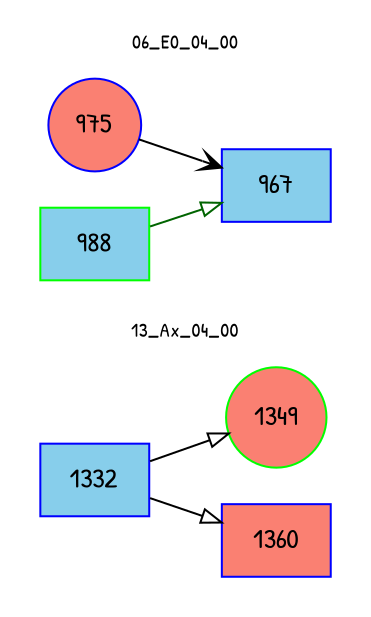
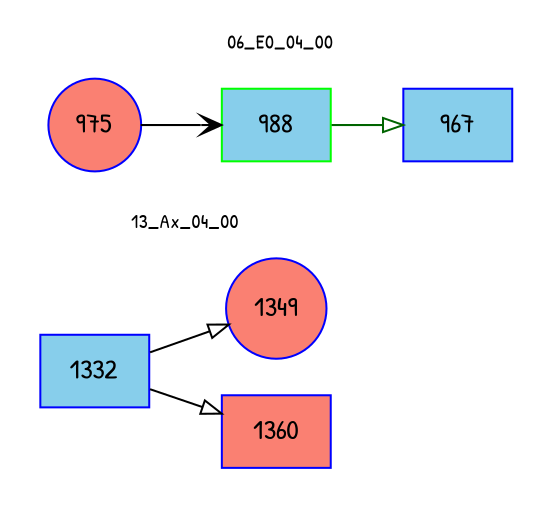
edge "975" -> "967": now "975" -> "988"
node "1349": color green -> blue
